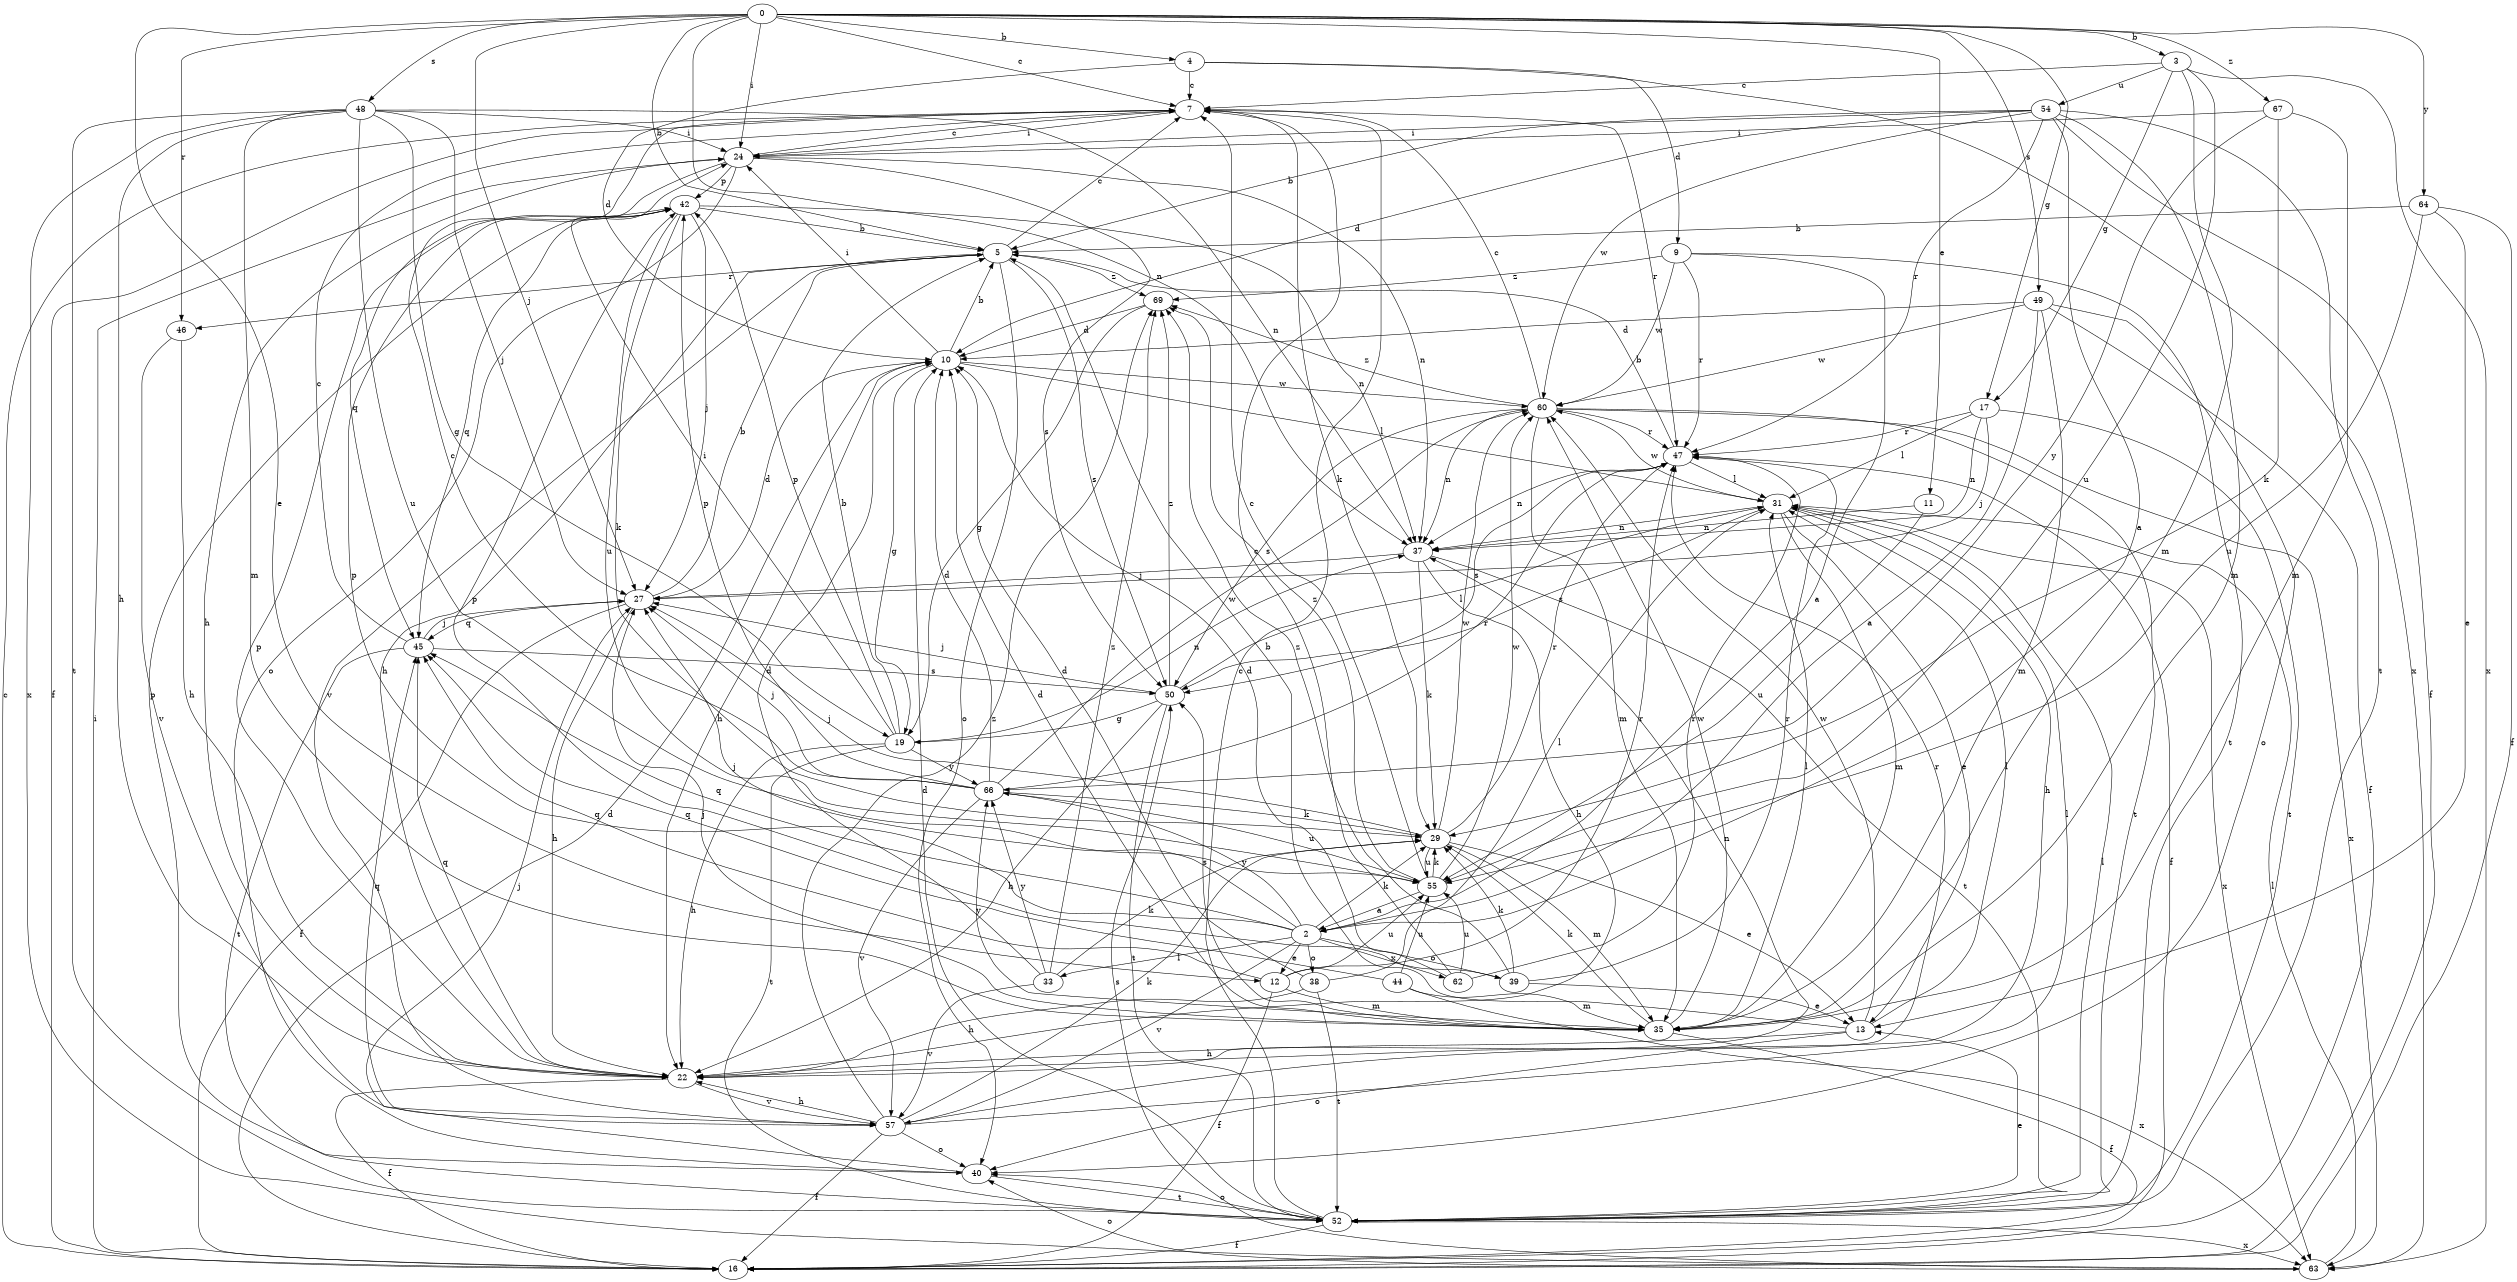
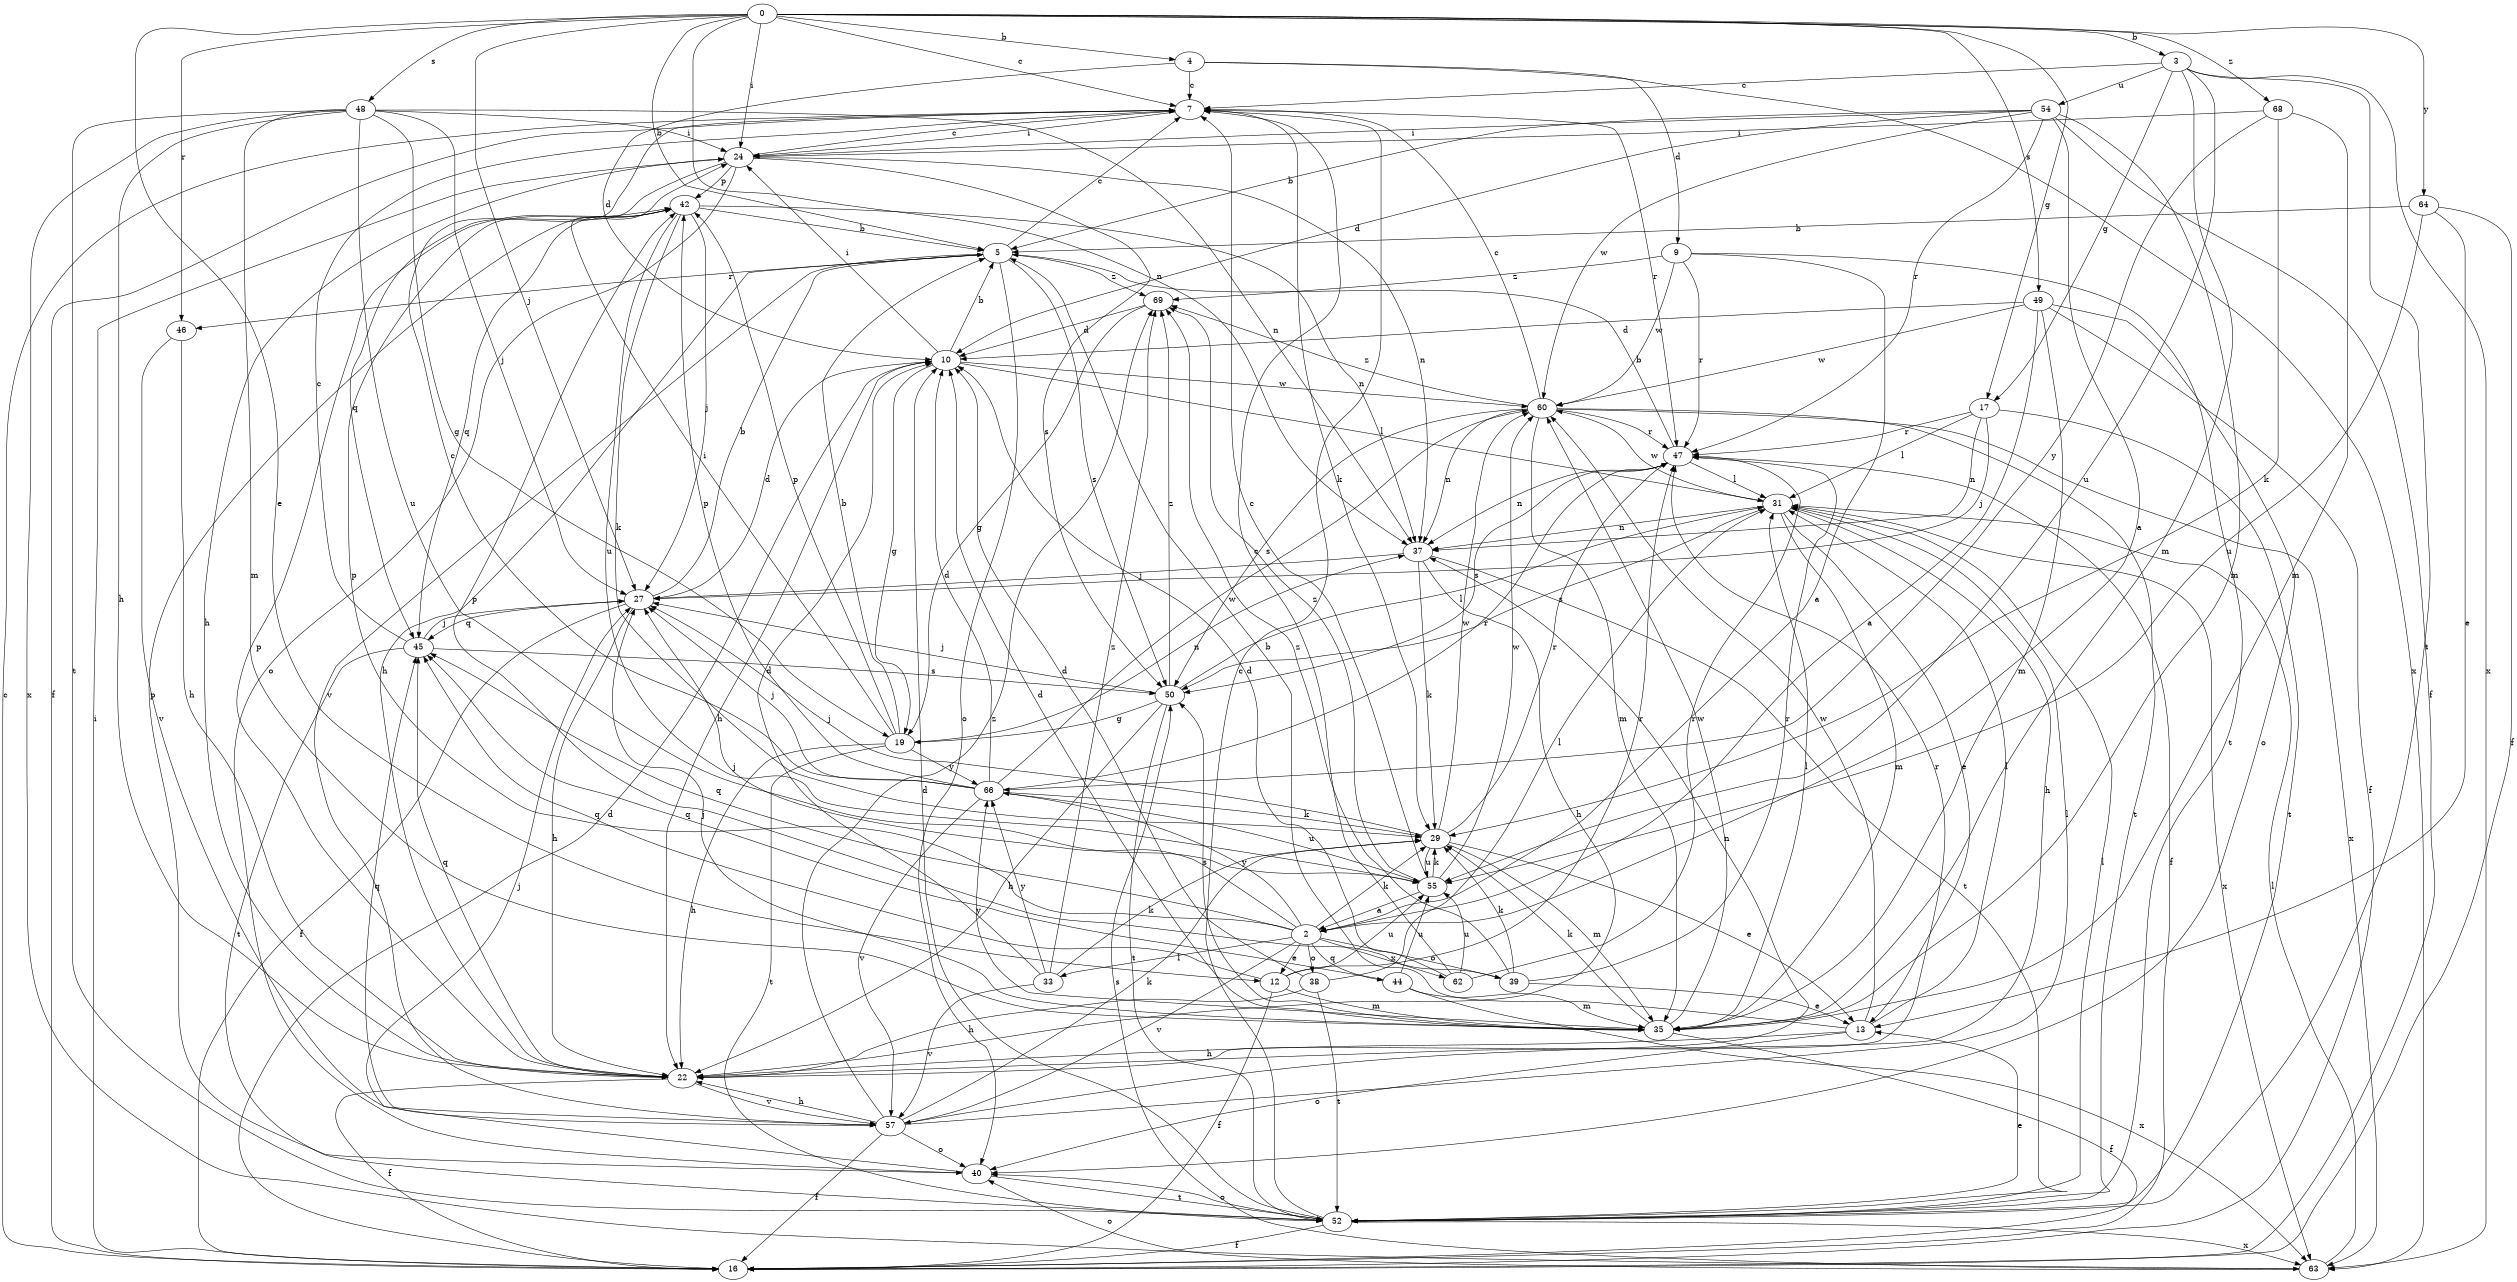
node "67": label "67" -> "68"
node "11": removed
edge "2" -> "44": added, label "q"
edge "54" -> "52": now "3" -> "52"
